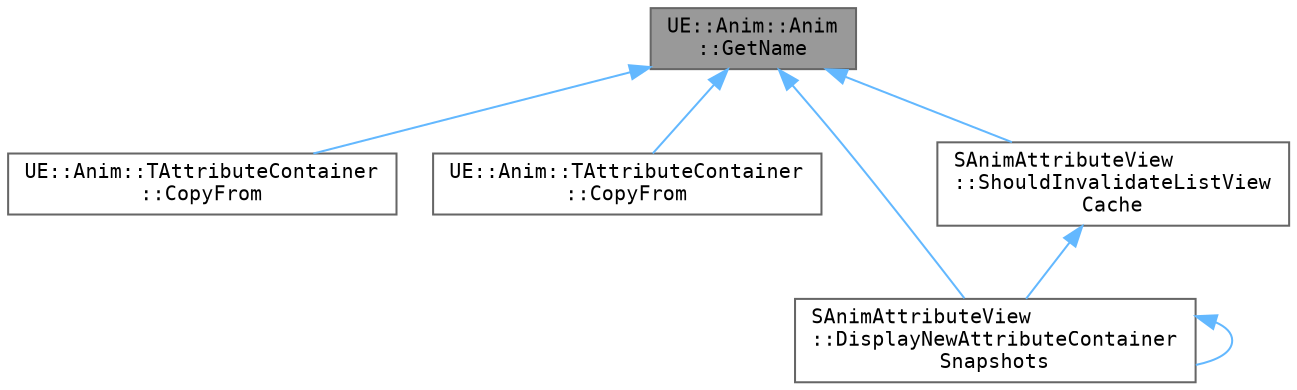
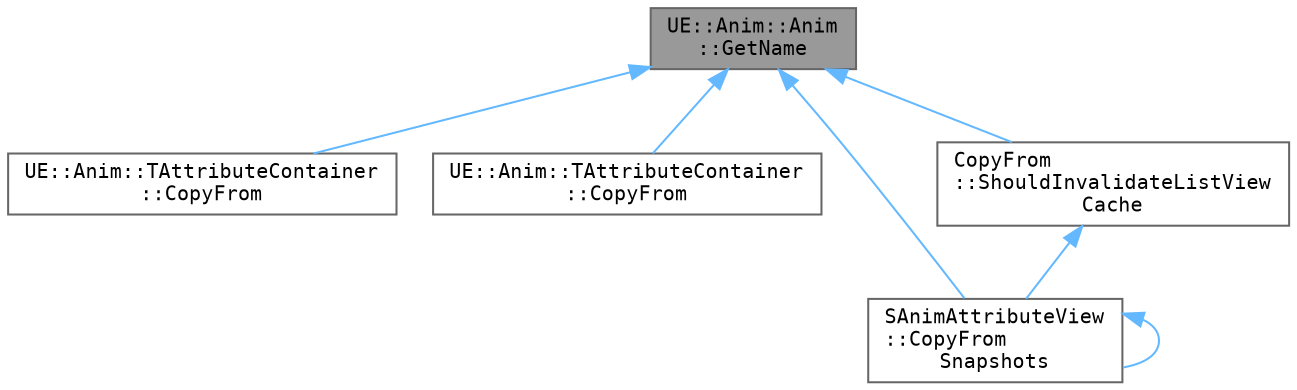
node "SAnimAttributeView ::ShouldInvalidateListView Cache": label "SAnimAttributeView ::ShouldInvalidateListView Cache" -> "CopyFrom ::ShouldInvalidateListView Cache"
node "SAnimAttributeView ::DisplayNewAttributeContainer Snapshots": label "SAnimAttributeView ::DisplayNewAttributeContainer Snapshots" -> "SAnimAttributeView ::CopyFrom Snapshots"
